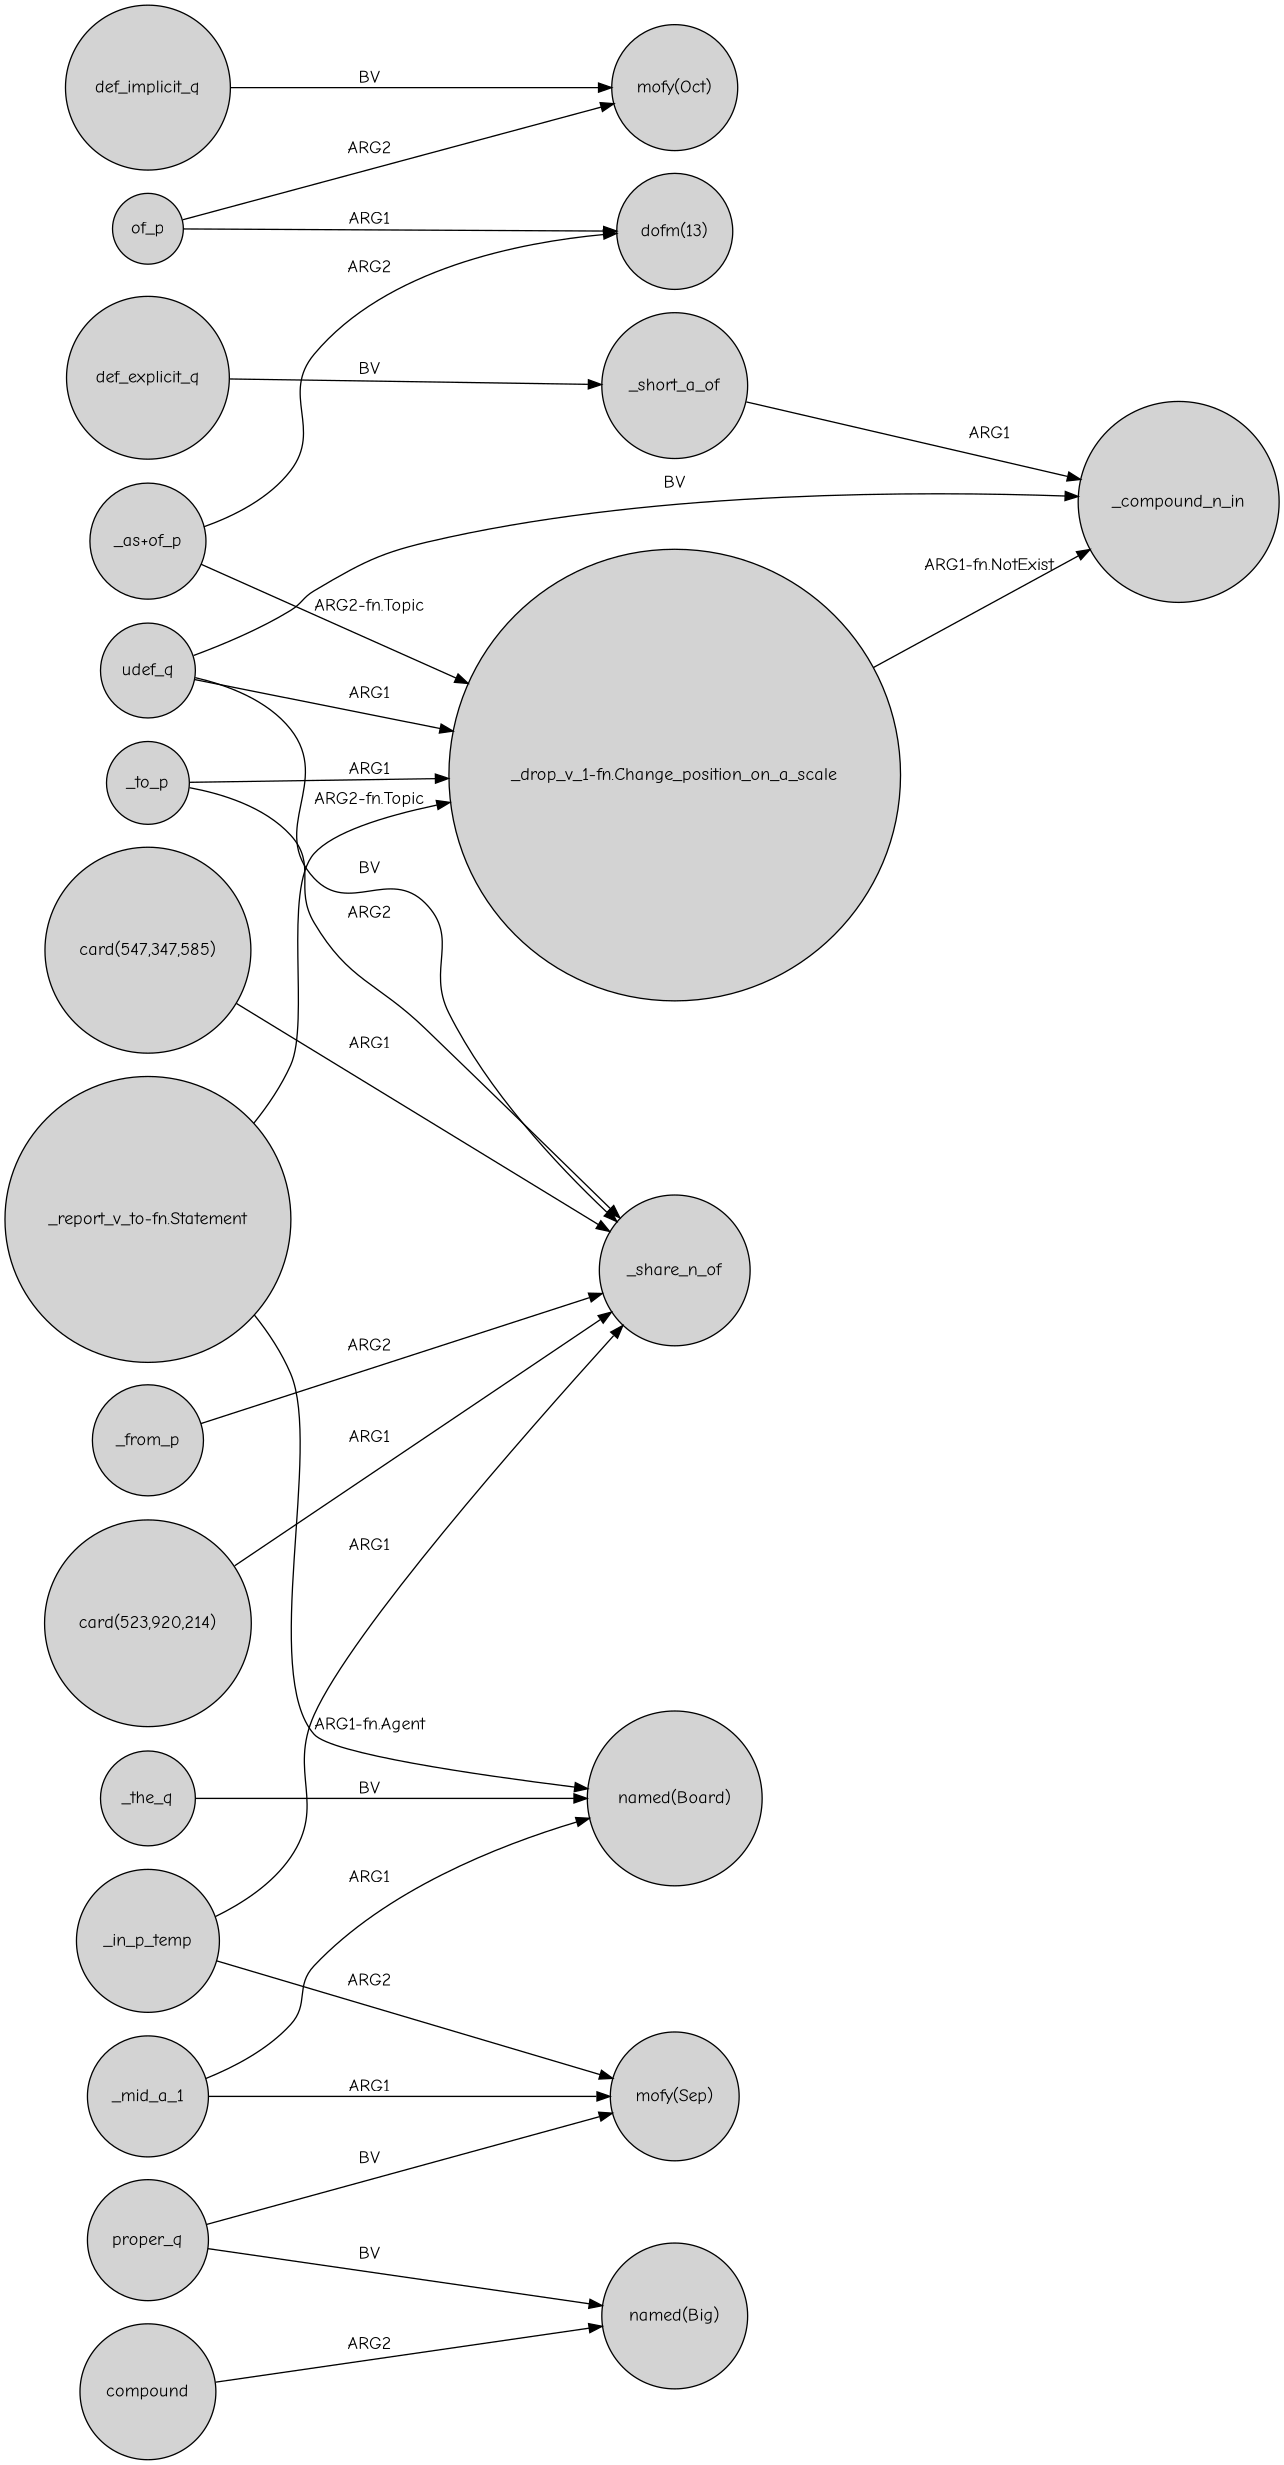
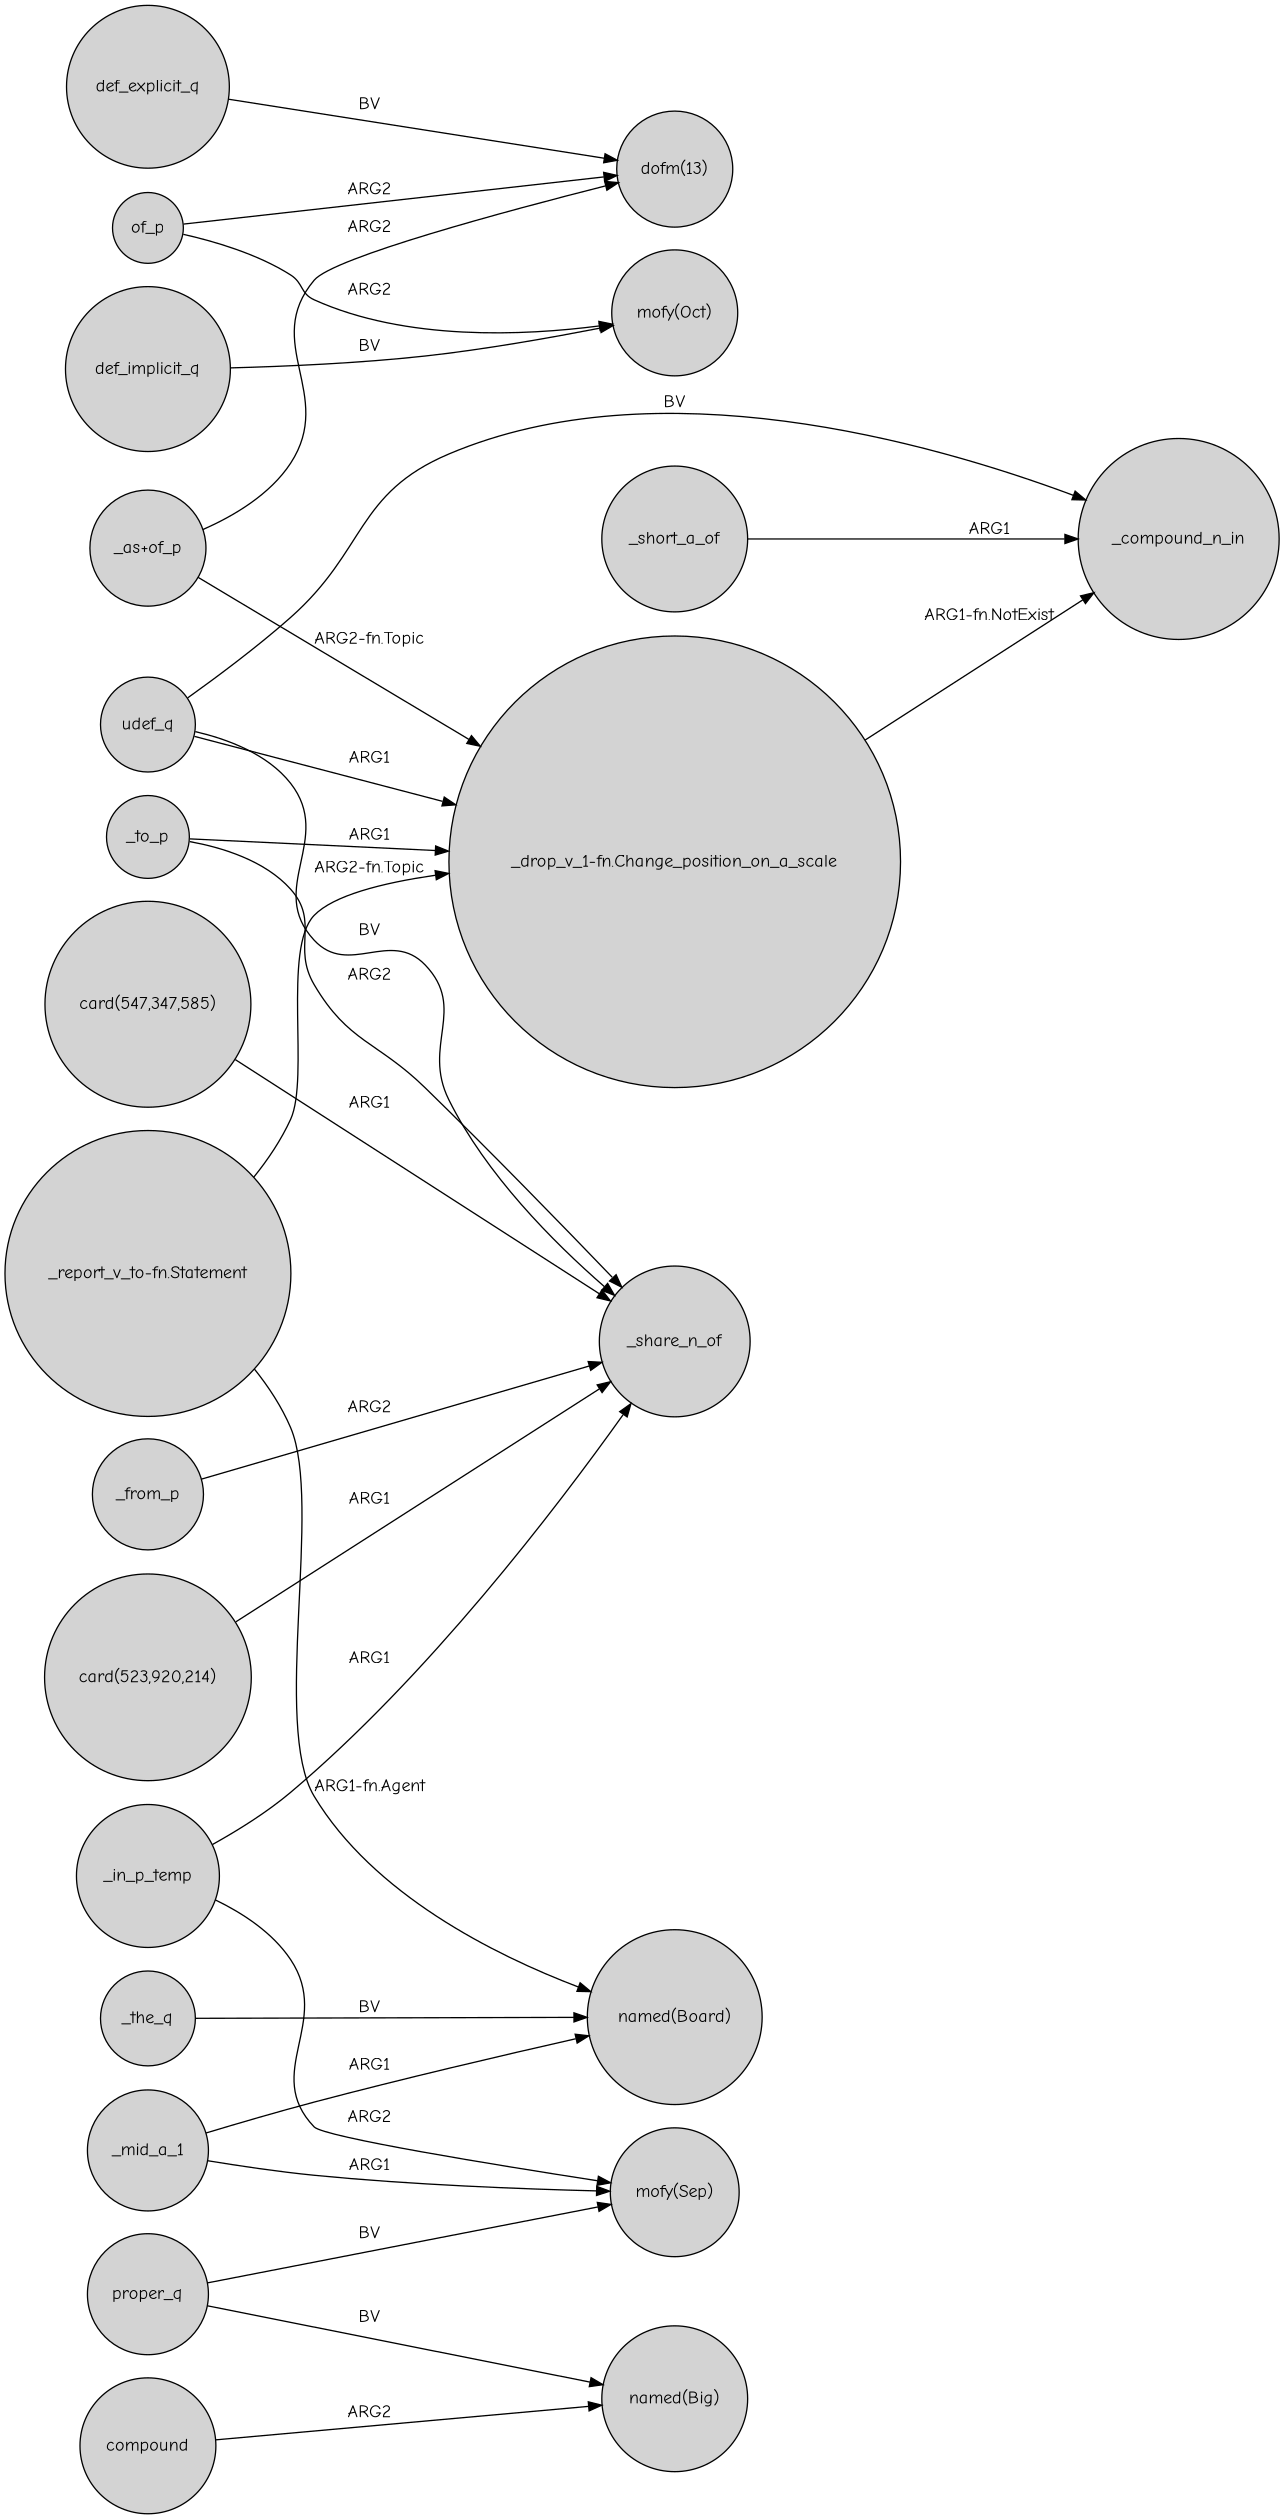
edge "of_p" -> "dofm(13)": label "ARG1" -> "ARG2"
edge "def_explicit_q" -> "_short_a_of": now "def_explicit_q" -> "dofm(13)"
